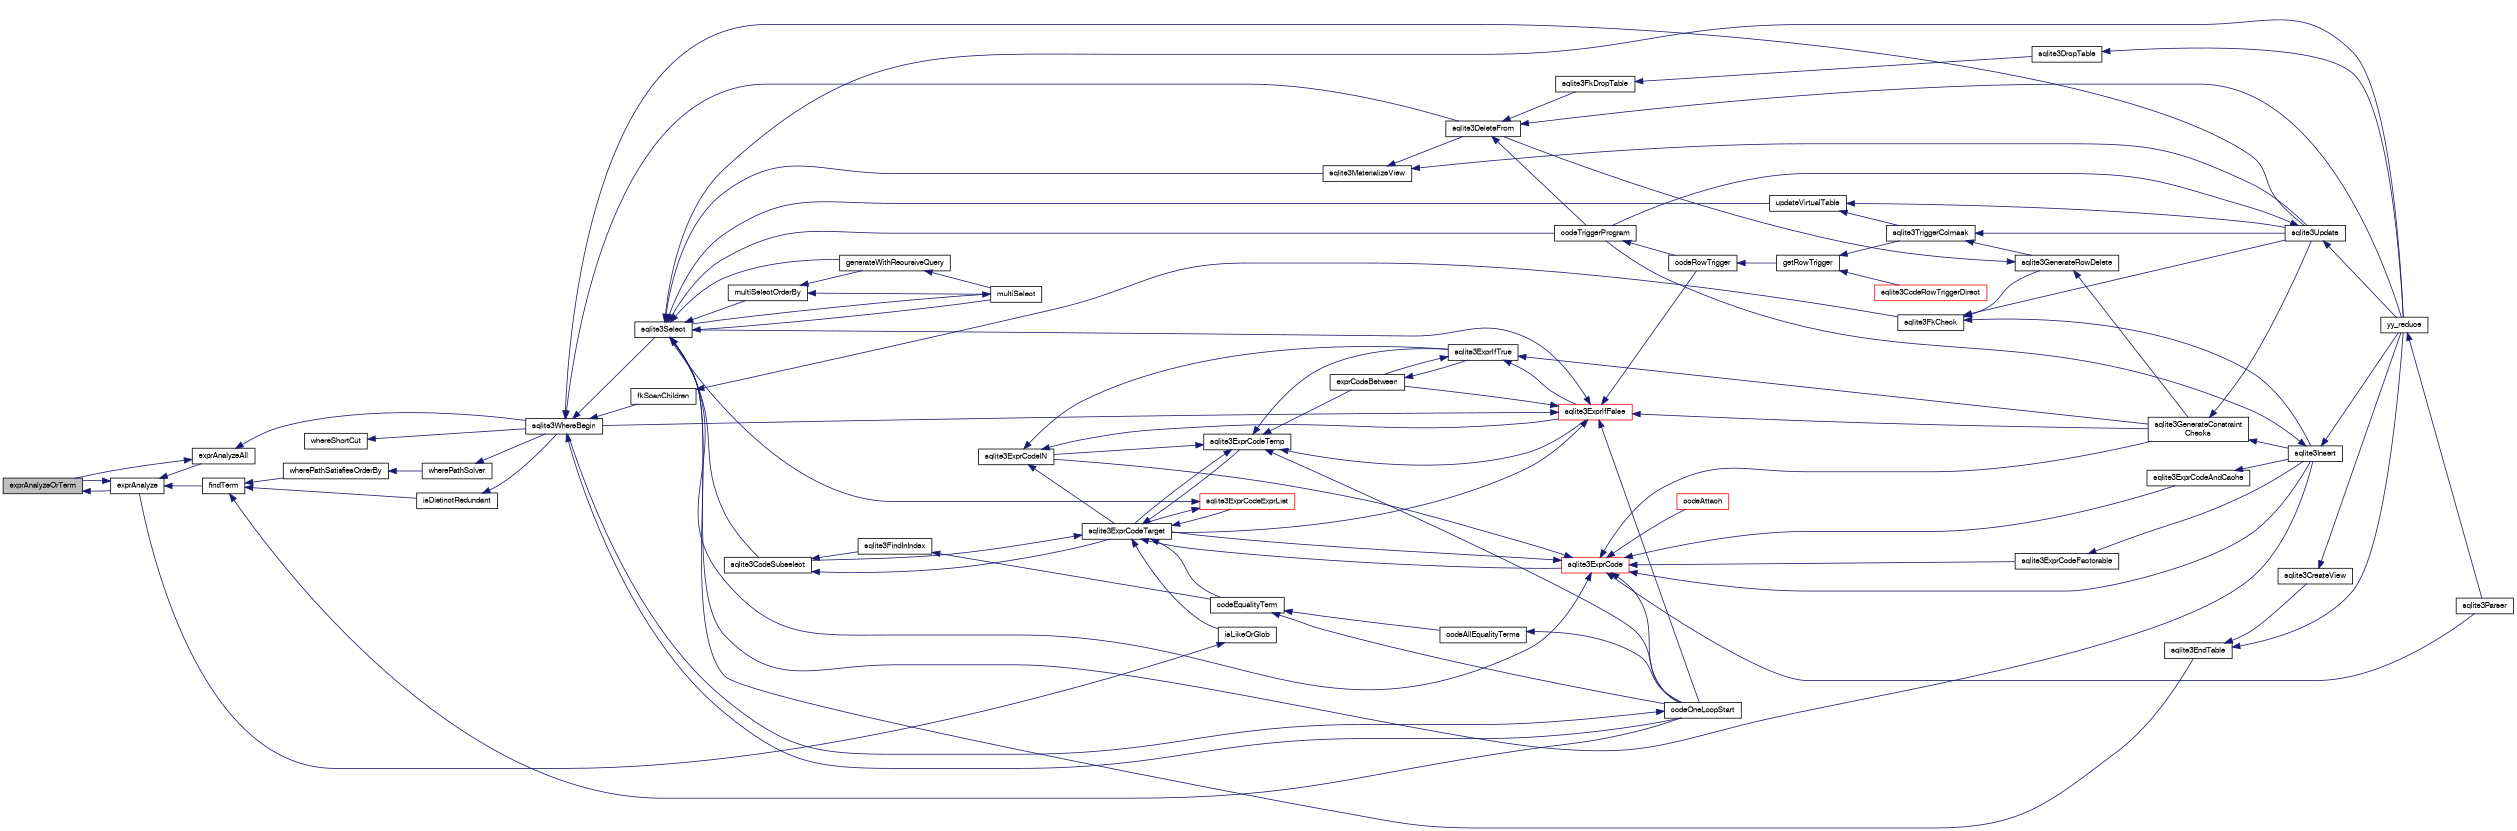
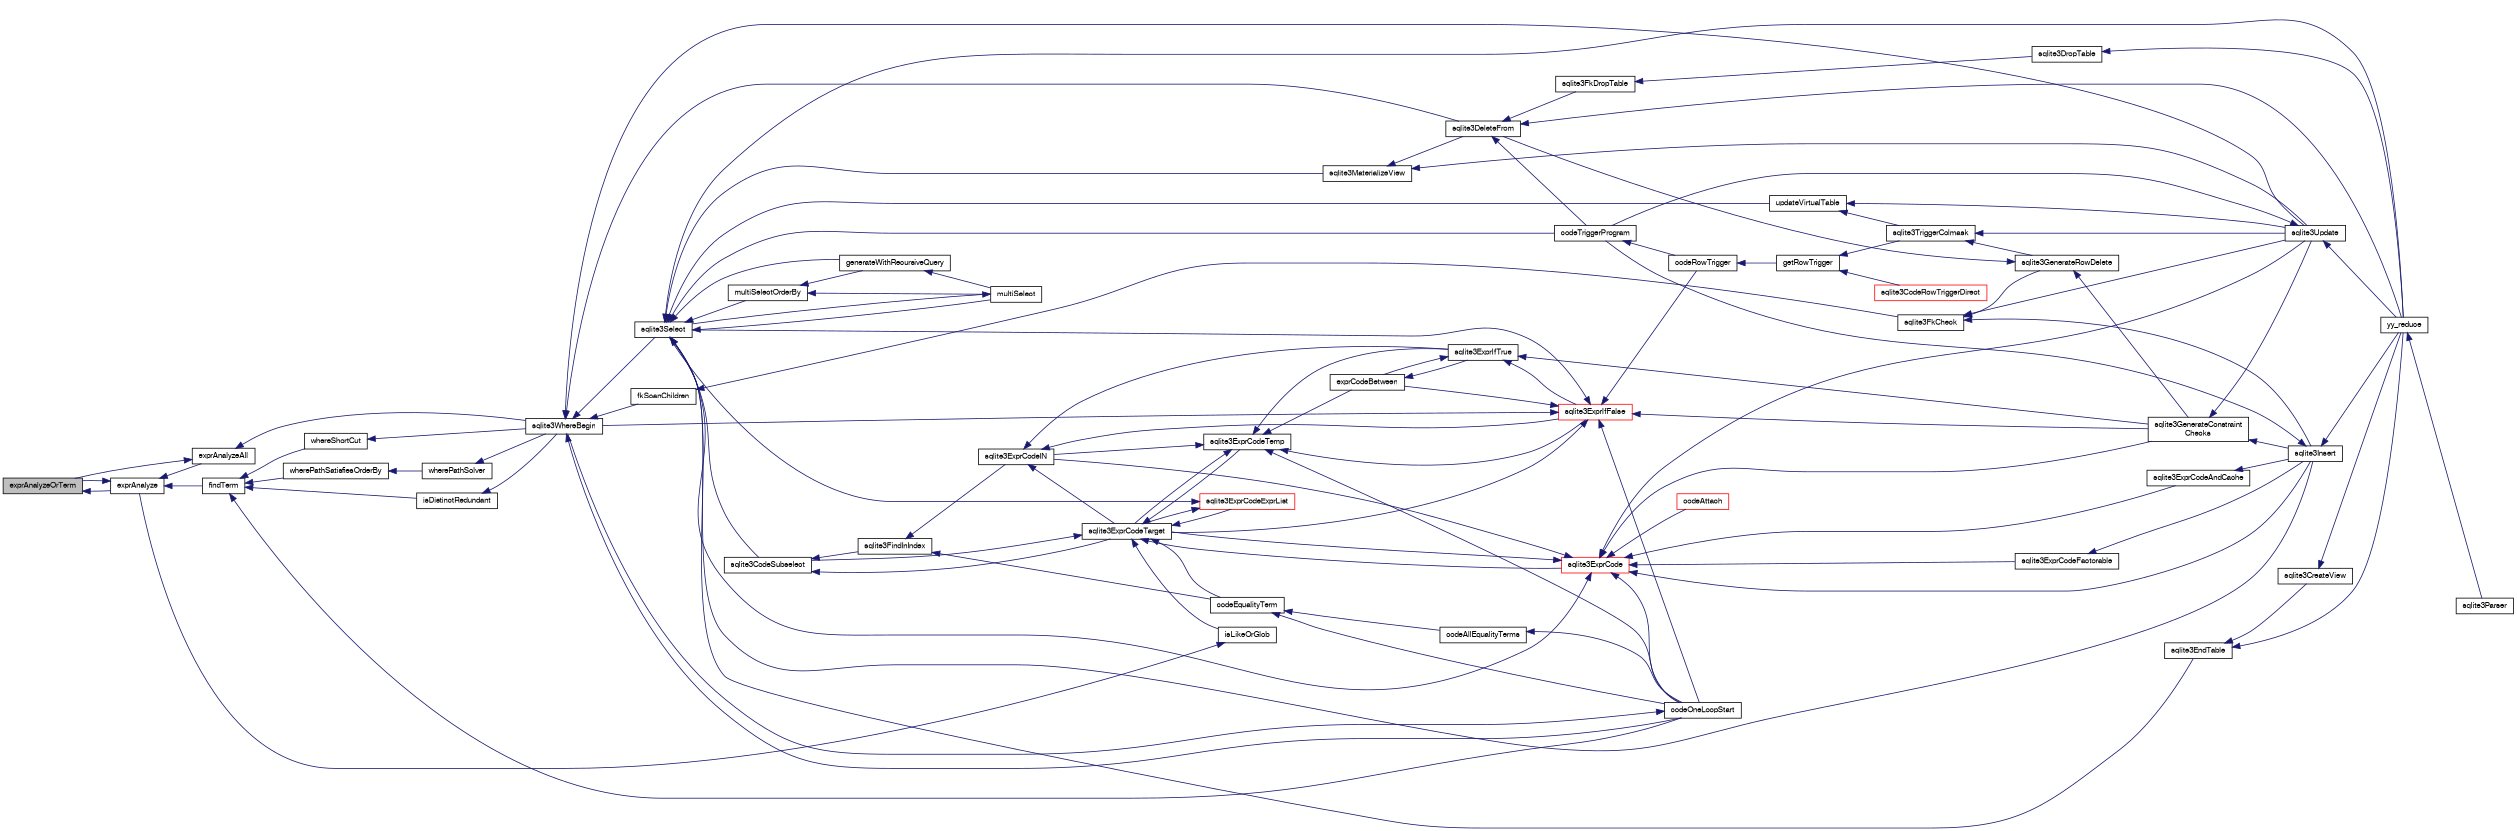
edge "whereShortCut" -> "findTerm": added
edge "sqlite3ExprCodeIN" -> "sqlite3FindInIndex": added
edge "sqlite3Parser" -> "sqlite3ExprCode": now "sqlite3Update" -> "sqlite3ExprCode"
